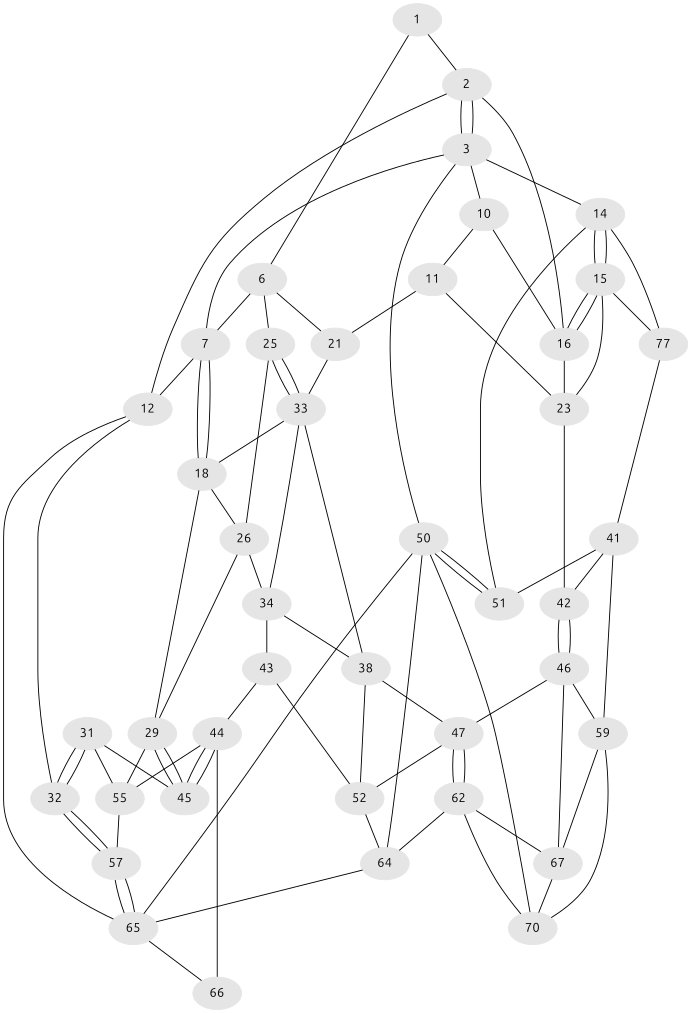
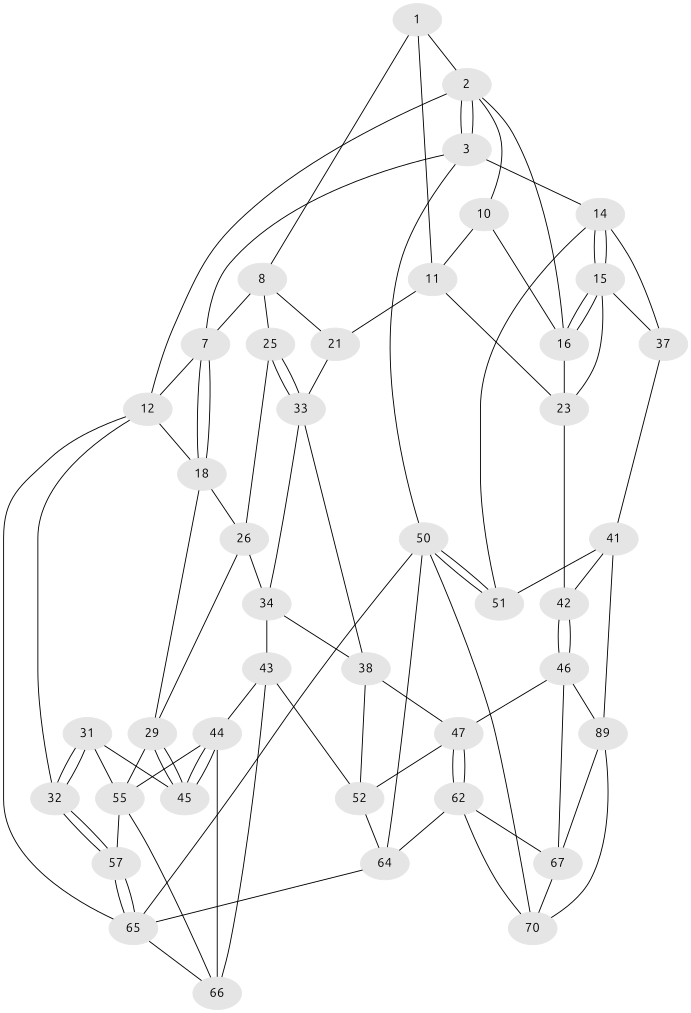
edge "1" -- "11": added
edge "3" -- "10": now "2" -- "10"
node "6": label "6" -> "8"
node "77": label "77" -> "37"
edge "33" -- "18": now "12" -- "18"
node "59": label "59" -> "89"
edge "43" -- "66": added
edge "55" -- "66": added
